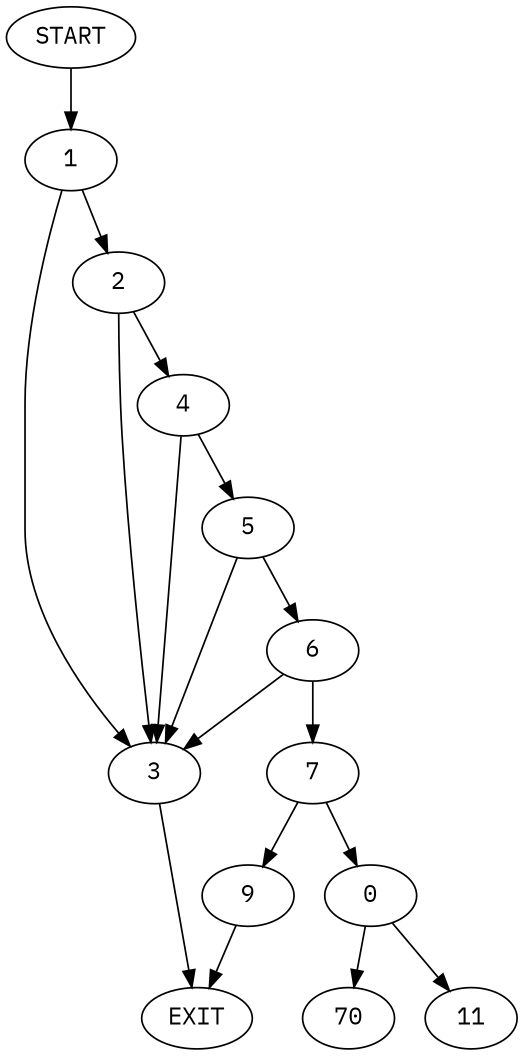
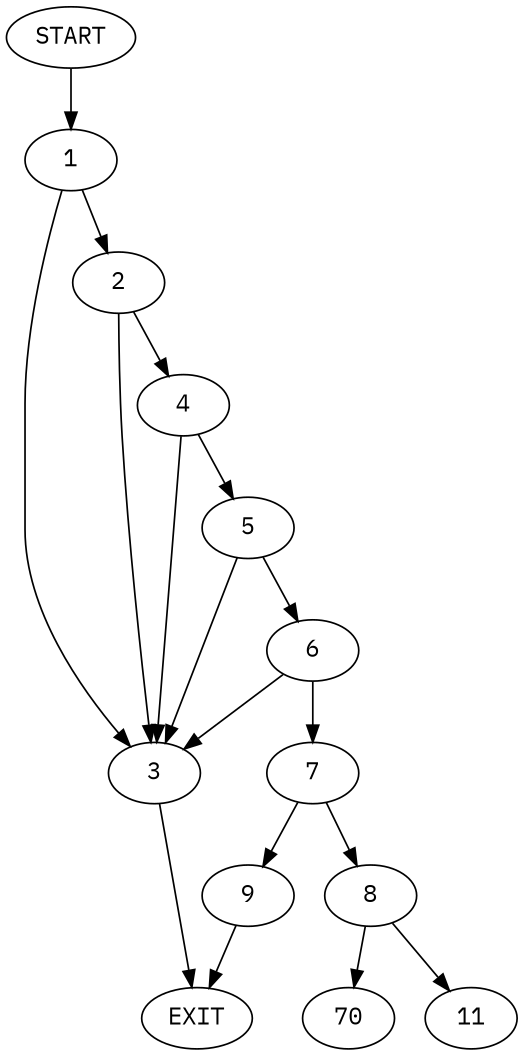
node "0": label "0" -> "8"
